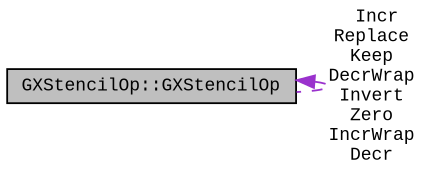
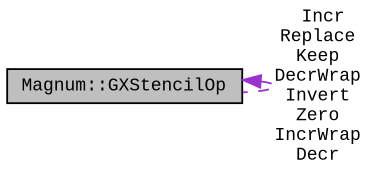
node "GXStencilOp::GXStencilOp": label "GXStencilOp::GXStencilOp" -> "Magnum::GXStencilOp"
